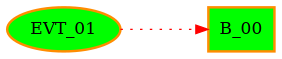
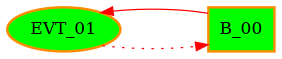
edge "B_00" -> "EVT_01": added
